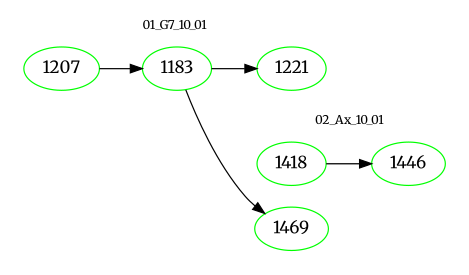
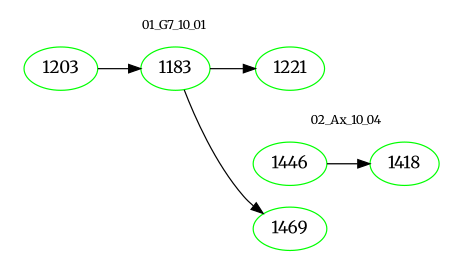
node "1207": label "1207" -> "1203"
cluster "02_Ax_10_01": label "02_Ax_10_01" -> "02_Ax_10_04"
edge "1418" -> "1446": reversed
